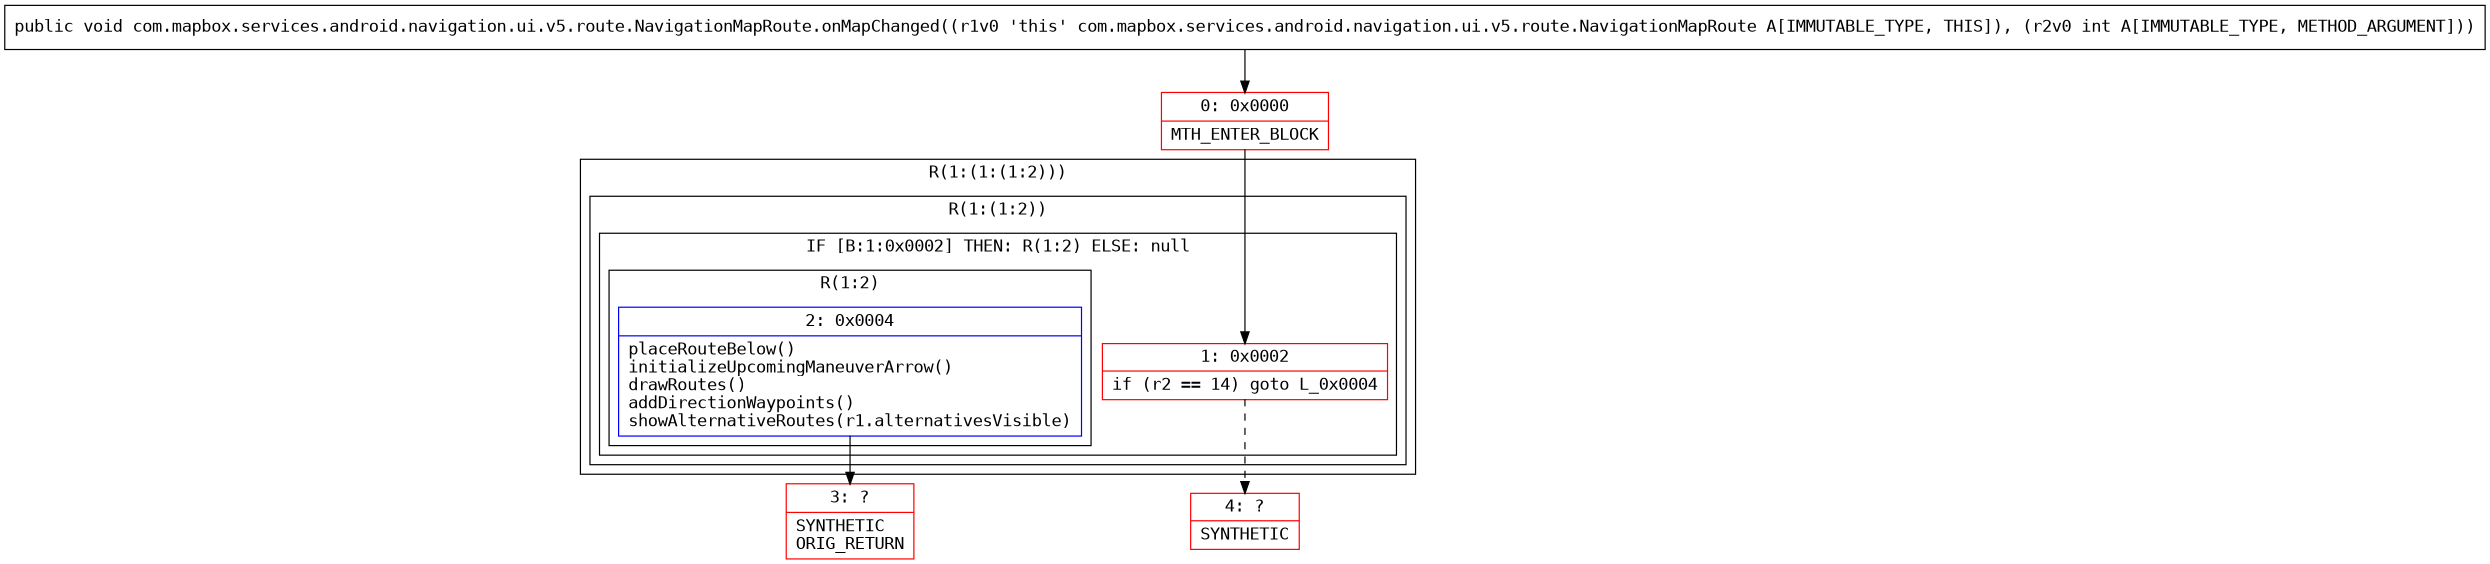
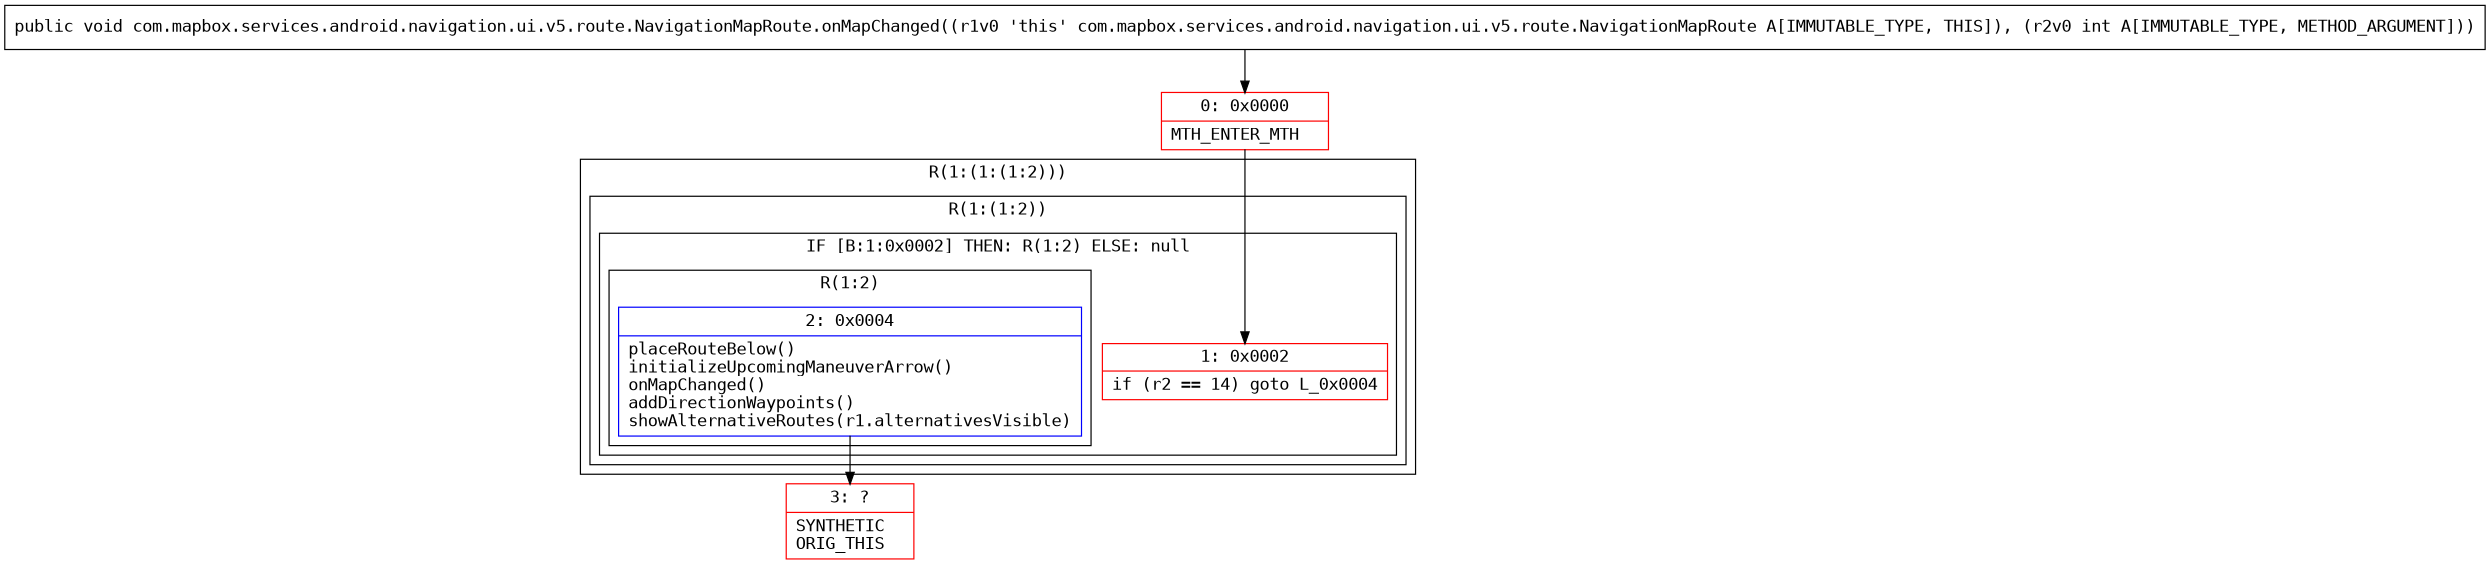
node "0: 0x0000": text "MTH_ENTER_BLOCK" -> "MTH_ENTER_MTH"
node "2: 0x0004": text "drawRoutes()" -> "onMapChanged()"
node "4: ?": removed
node "3: ?": text "ORIG_RETURN" -> "ORIG_THIS"
